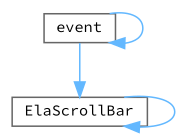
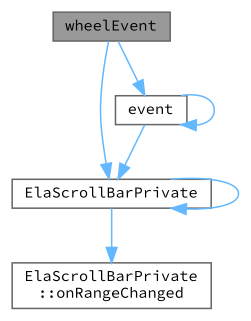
node "wheelEvent": added
node "ElaScrollBar": label "ElaScrollBar" -> "ElaScrollBarPrivate"
node "ElaScrollBarPrivate ::onRangeChanged": added
